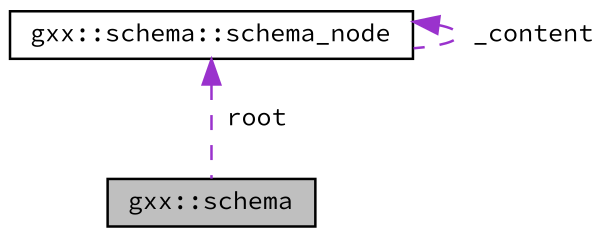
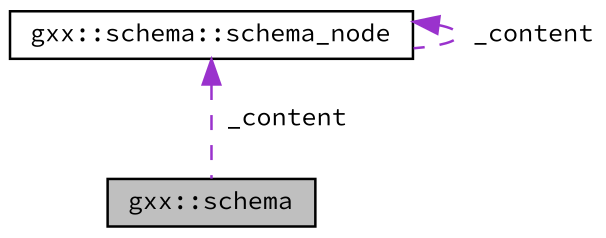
edge "gxx::schema" -> "gxx::schema::schema_node": label " root" -> " _content"
